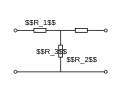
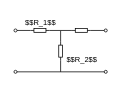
node "$$R_3$$": removed
